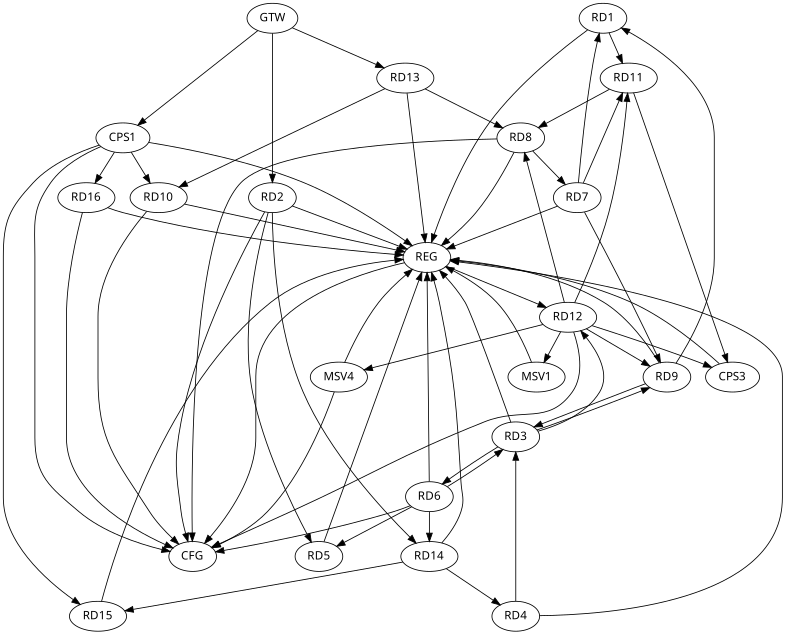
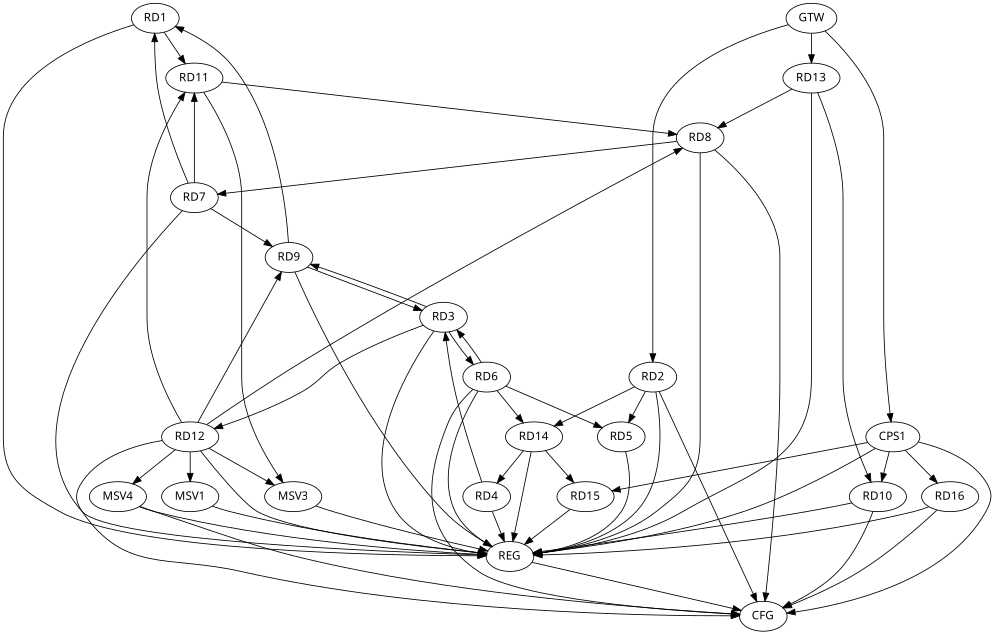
edge "REG" -> "RD12": reversed
node "CPS3": label "CPS3" -> "MSV3"
